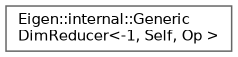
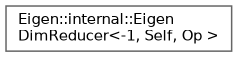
node "Eigen::internal::Generic DimReducer<-1, Self, Op >": label "Eigen::internal::Generic DimReducer<-1, Self, Op >" -> "Eigen::internal::Eigen DimReducer<-1, Self, Op >"
